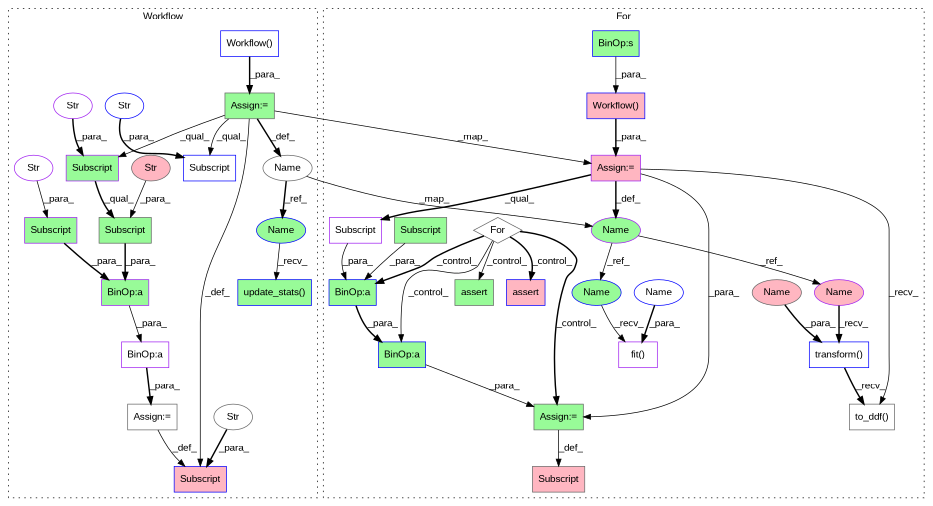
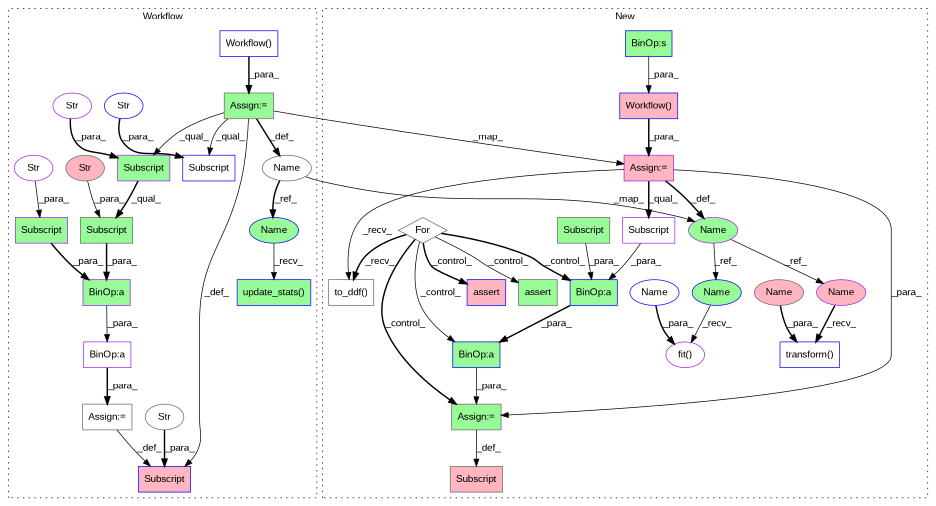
cluster "For": label "For" -> "New"
node "fit()": shape box -> ellipse
edge "transform()" -> "to_ddf()": now "For" -> "to_ddf()"
